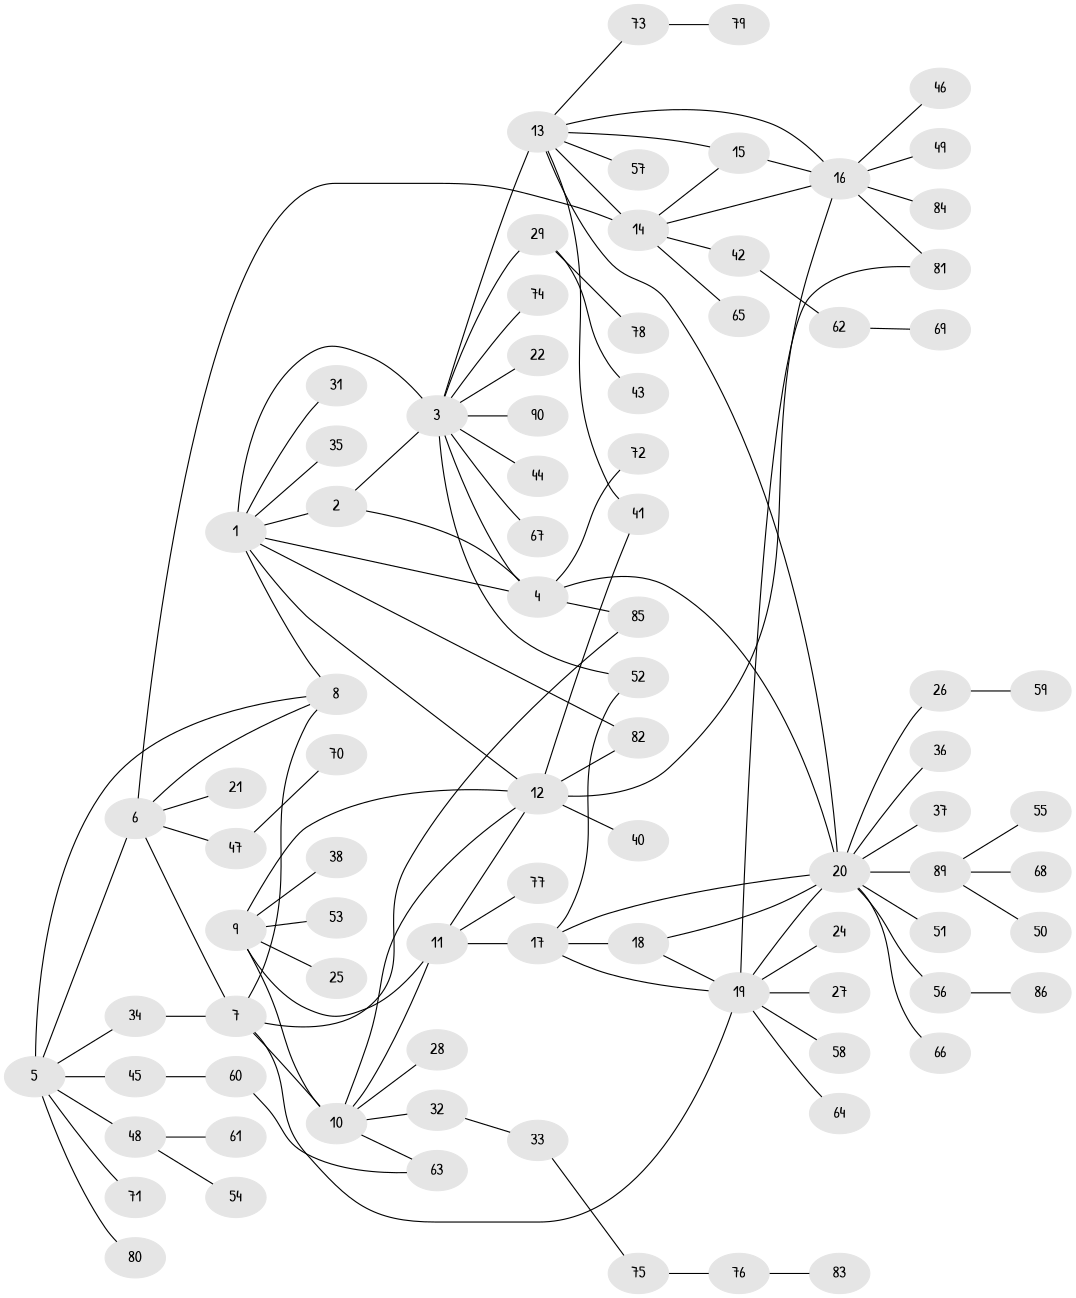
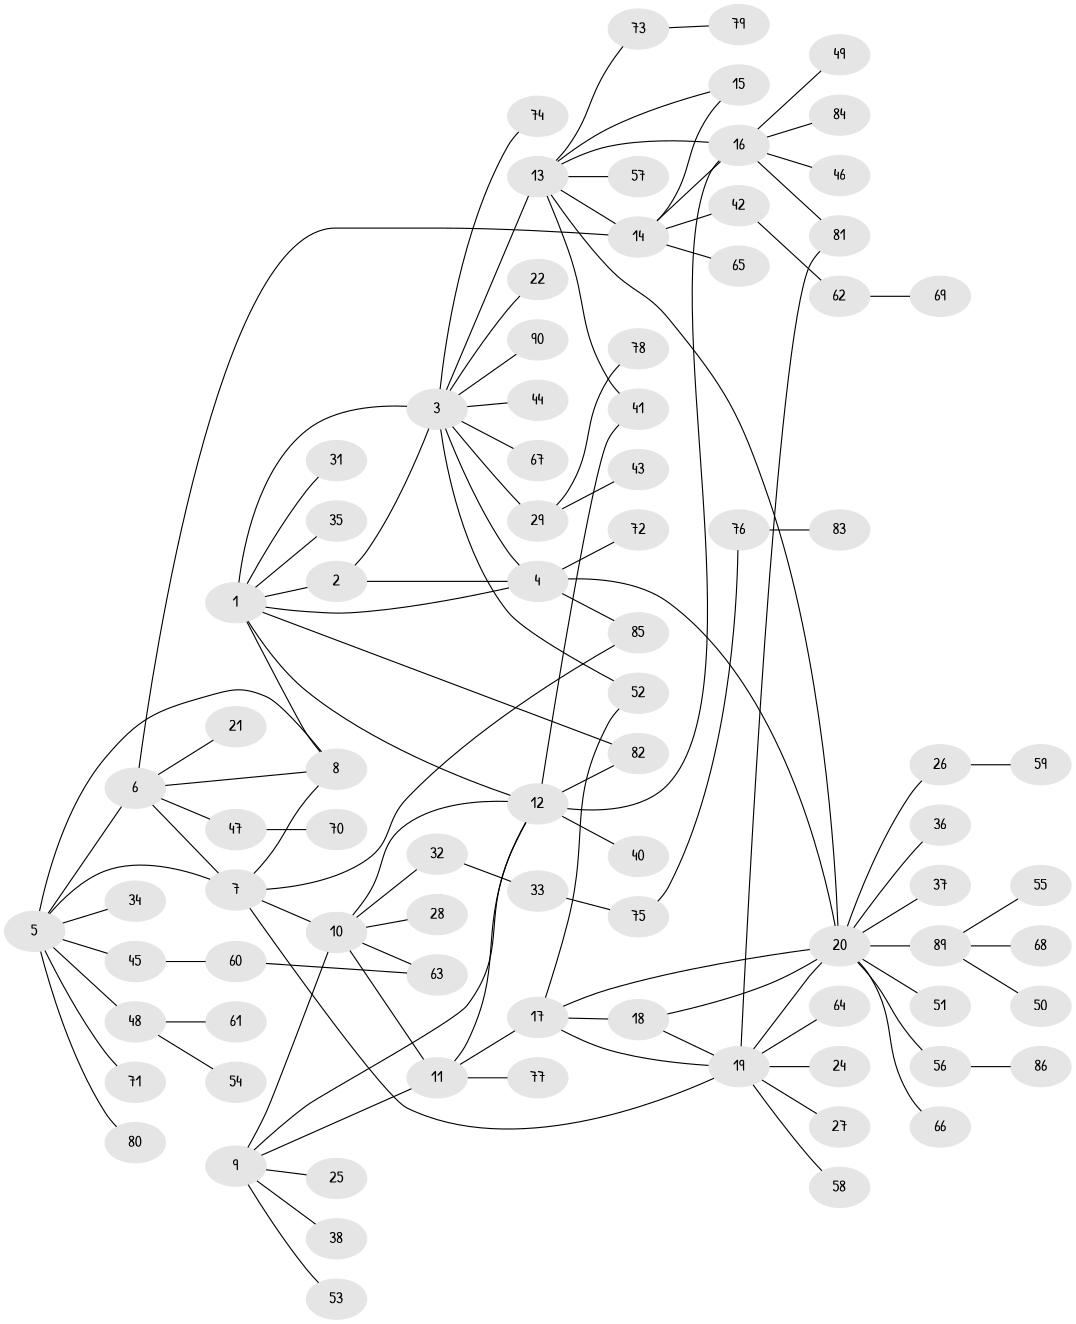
edge "15" -- "16": removed
edge "34" -- "7": now "5" -- "7"
